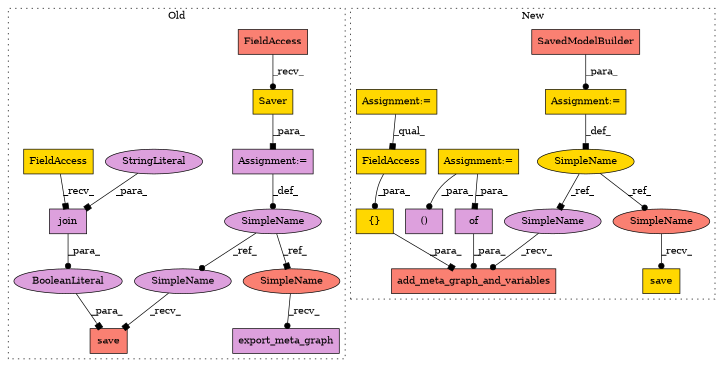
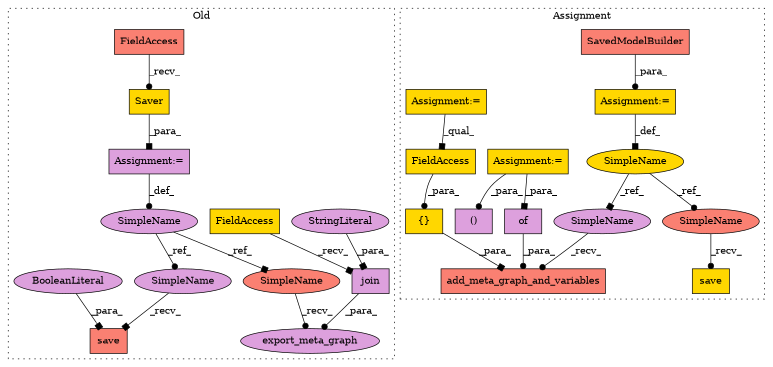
cluster "New": label "New" -> "Assignment"
edge "join" -> "BooleanLiteral": now "join" -> "export_meta_graph"
node "export_meta_graph": shape box -> ellipse
